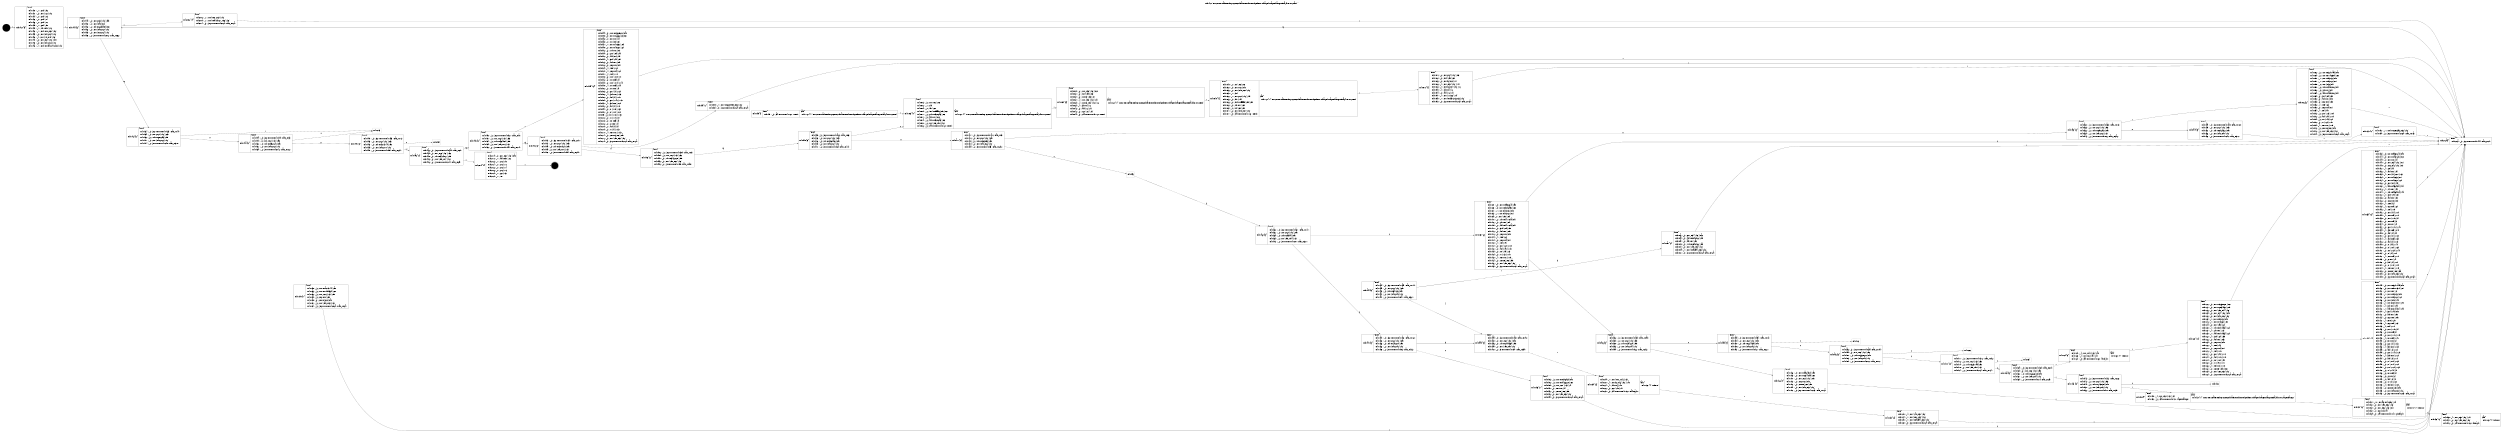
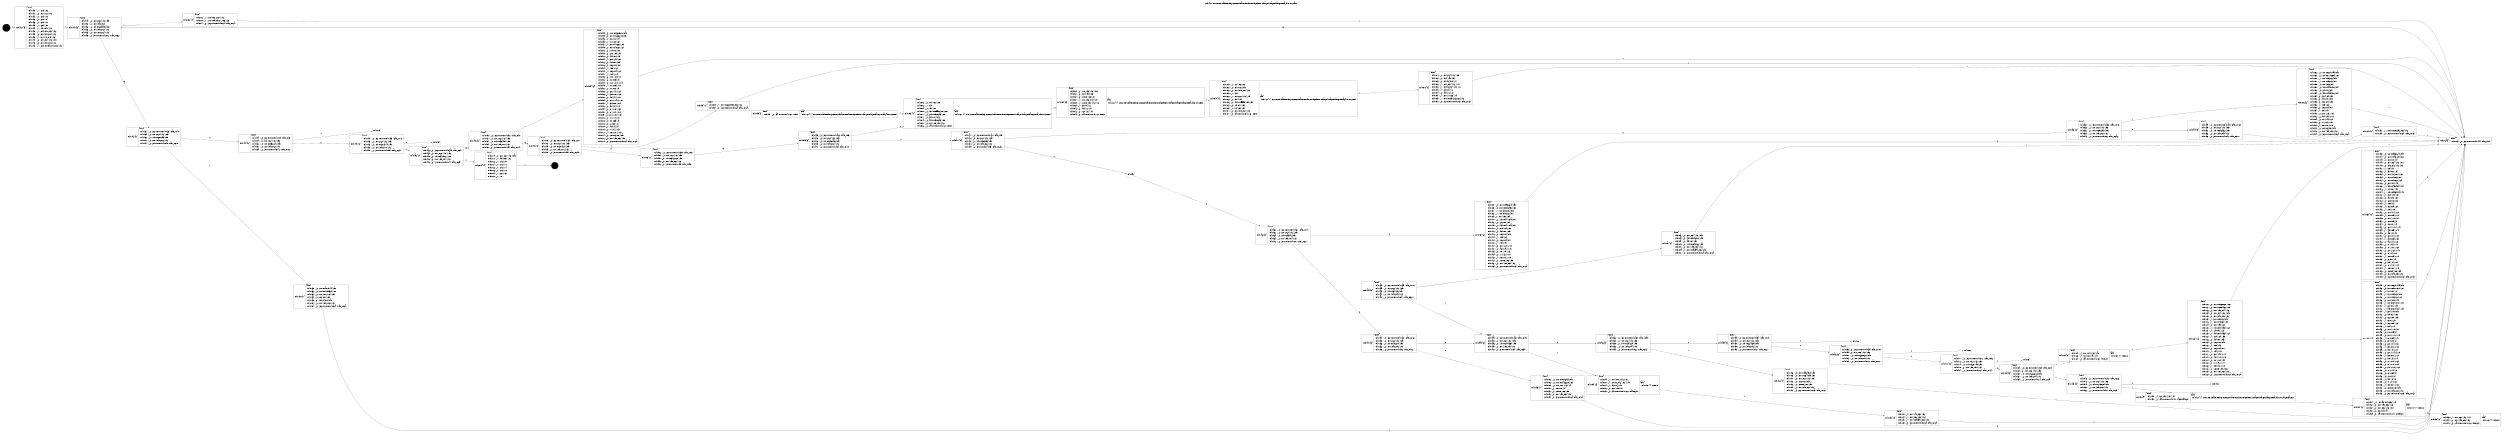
edge "0x401964 [22]" -> "0x402048": now "0x401964 [22]" -> "0x401c9e [27]"
edge "0x401ce7 [88]" -> "0x401ac6 [25]": now "0x401aad [25]" -> "0x401ac6 [25]"
